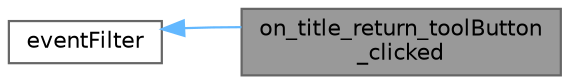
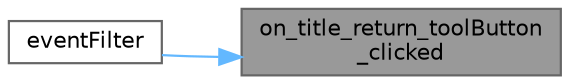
edge "on_title_return_toolButton _clicked" -> "eventFilter": reversed
